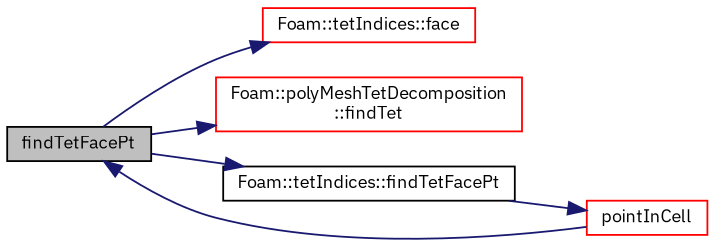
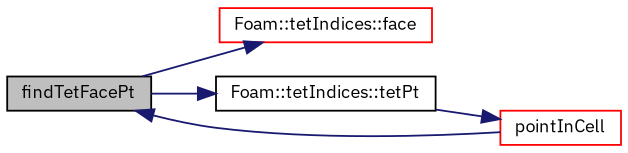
node "Foam::polyMeshTetDecomposition ::findTet": removed
node "Foam::tetIndices::findTetFacePt": label "Foam::tetIndices::findTetFacePt" -> "Foam::tetIndices::tetPt"
